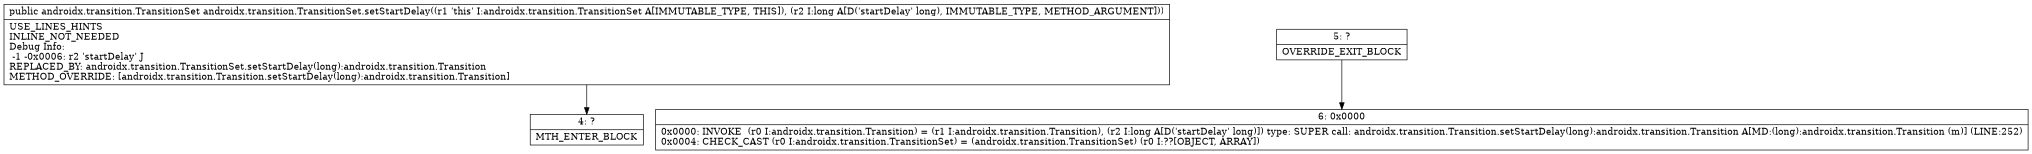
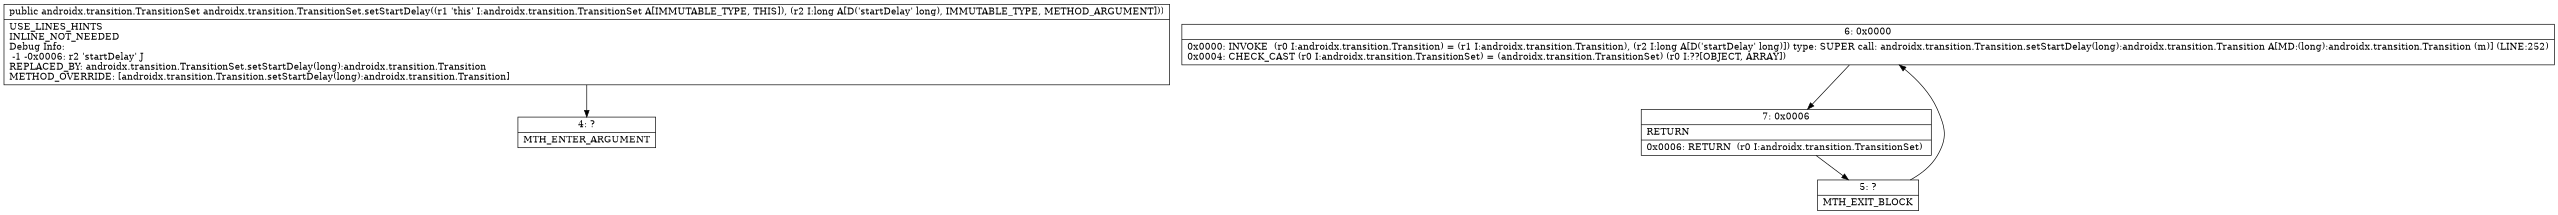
node "5: ?": text "OVERRIDE_EXIT_BLOCK" -> "MTH_EXIT_BLOCK"
node "7: 0x0006": added
node "4: ?": text "MTH_ENTER_BLOCK" -> "MTH_ENTER_ARGUMENT"
